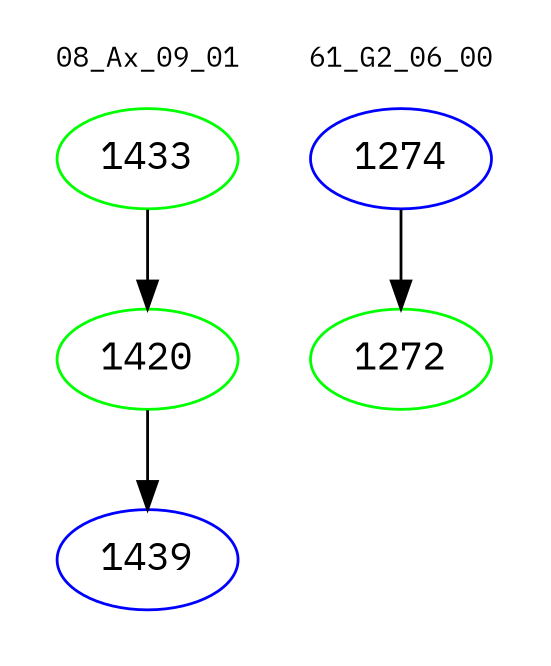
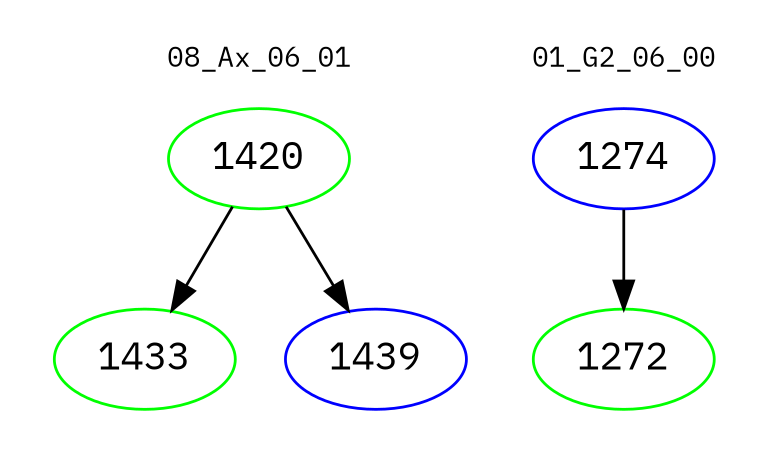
cluster "08_Ax_09_01": label "08_Ax_09_01" -> "08_Ax_06_01"
cluster "61_G2_06_00": label "61_G2_06_00" -> "01_G2_06_00"
edge "1433" -> "1420": reversed
